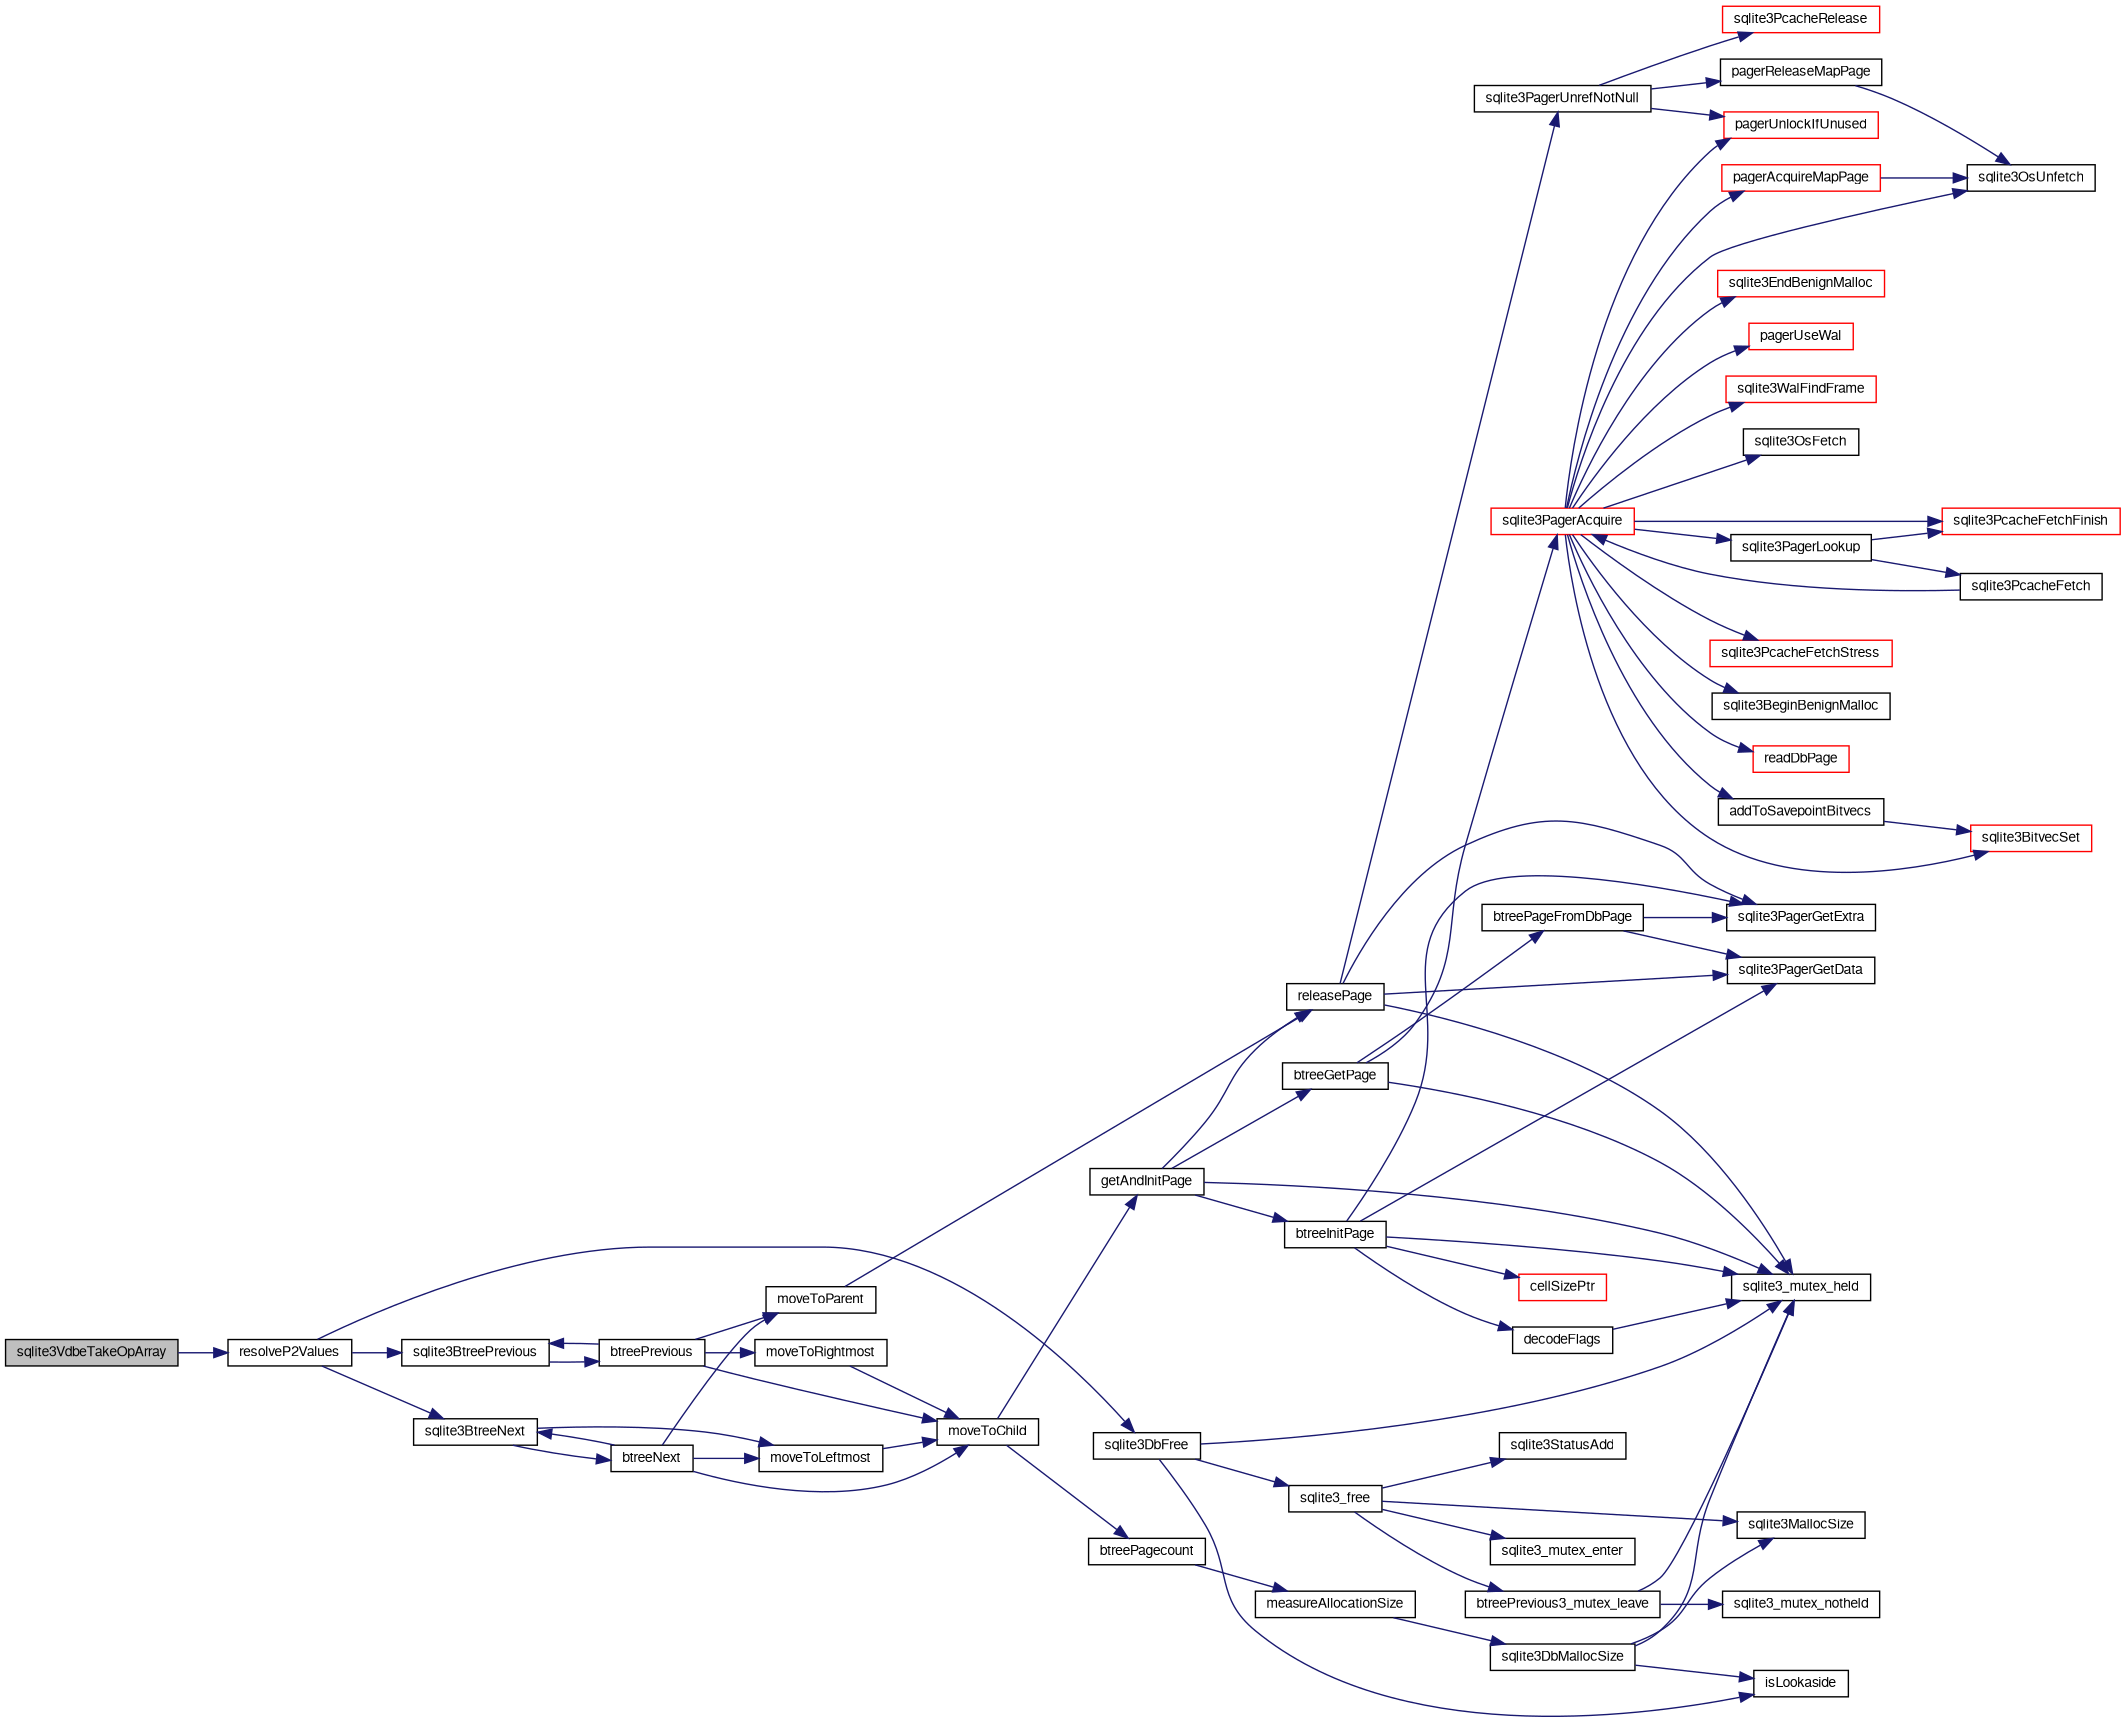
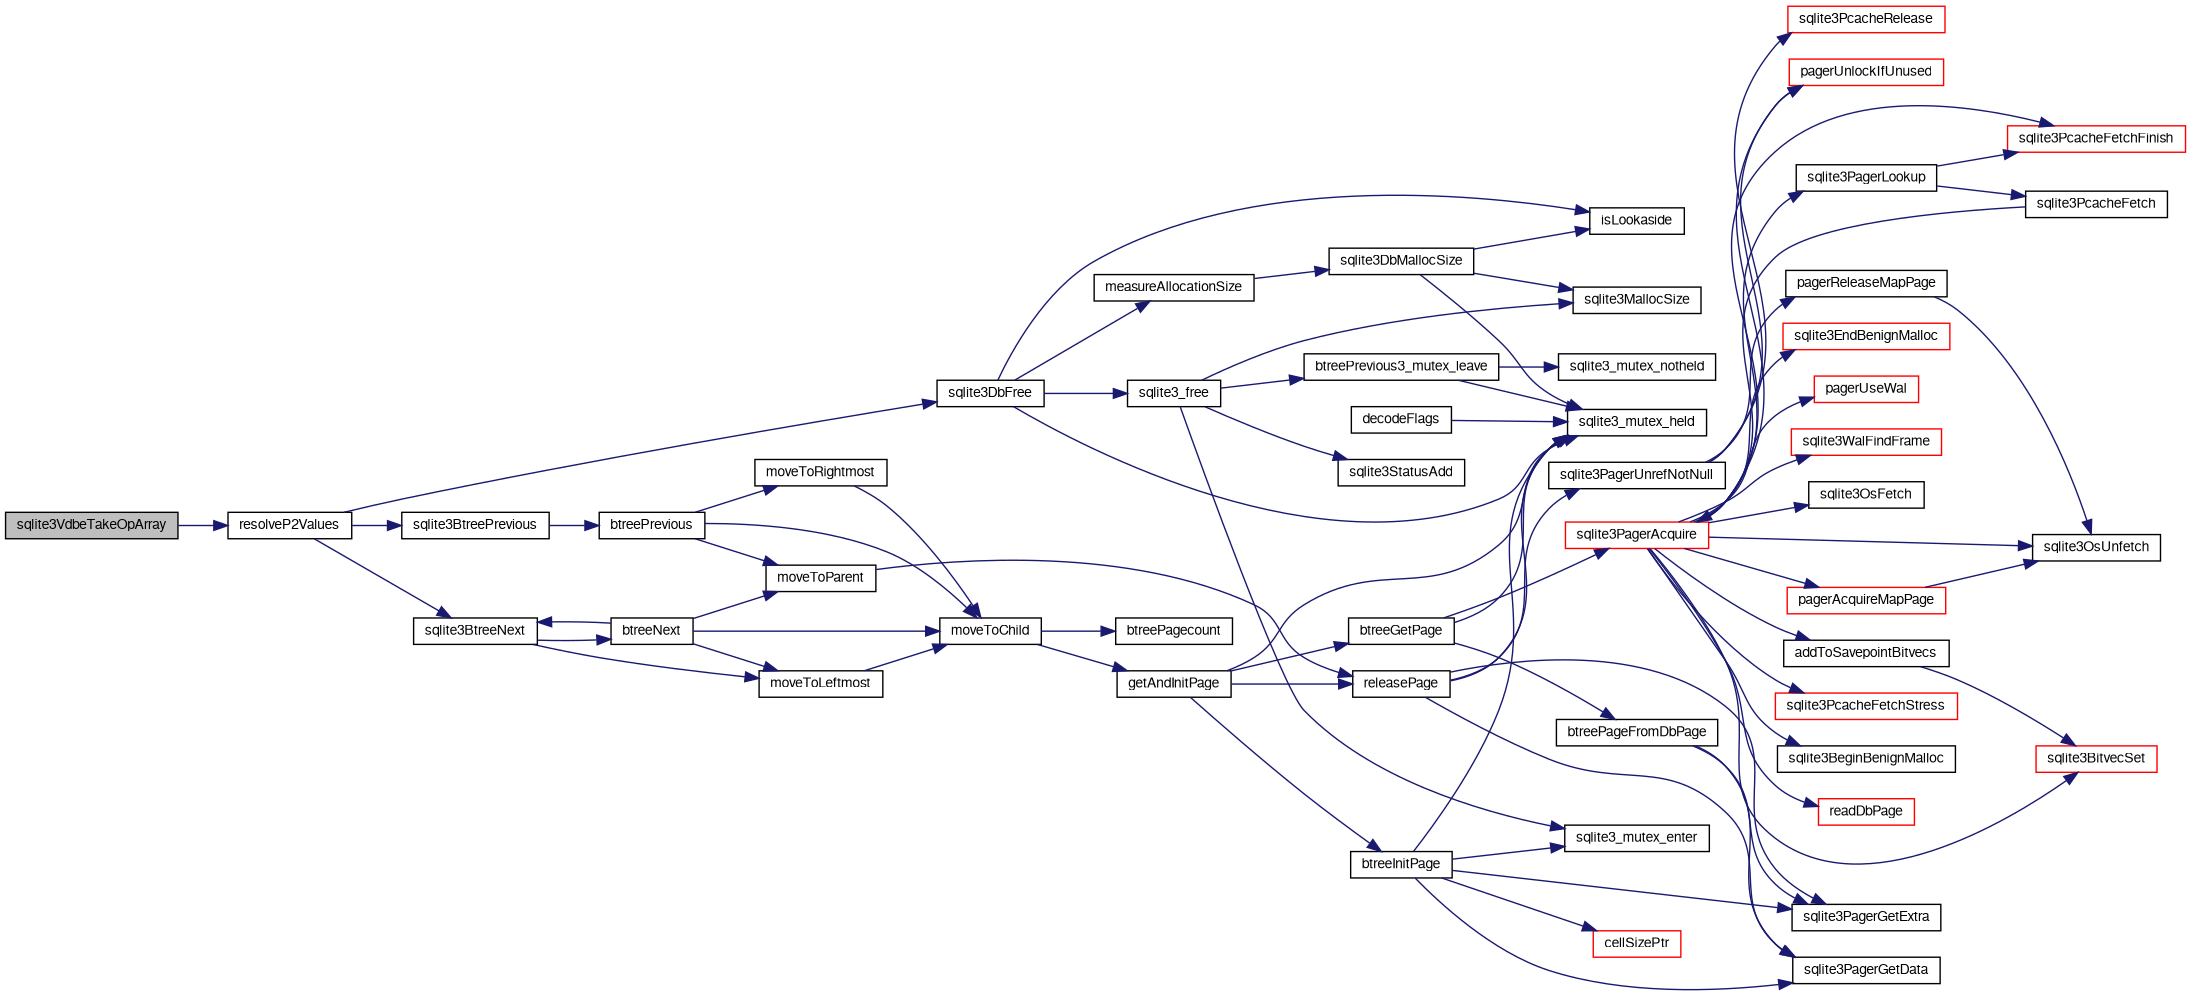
edge "btreeInitPage" -> "decodeFlags": now "btreeInitPage" -> "sqlite3_mutex_enter"
edge "btreePrevious" -> "sqlite3BtreePrevious": removed
edge "btreePagecount" -> "measureAllocationSize": now "sqlite3DbFree" -> "measureAllocationSize"
